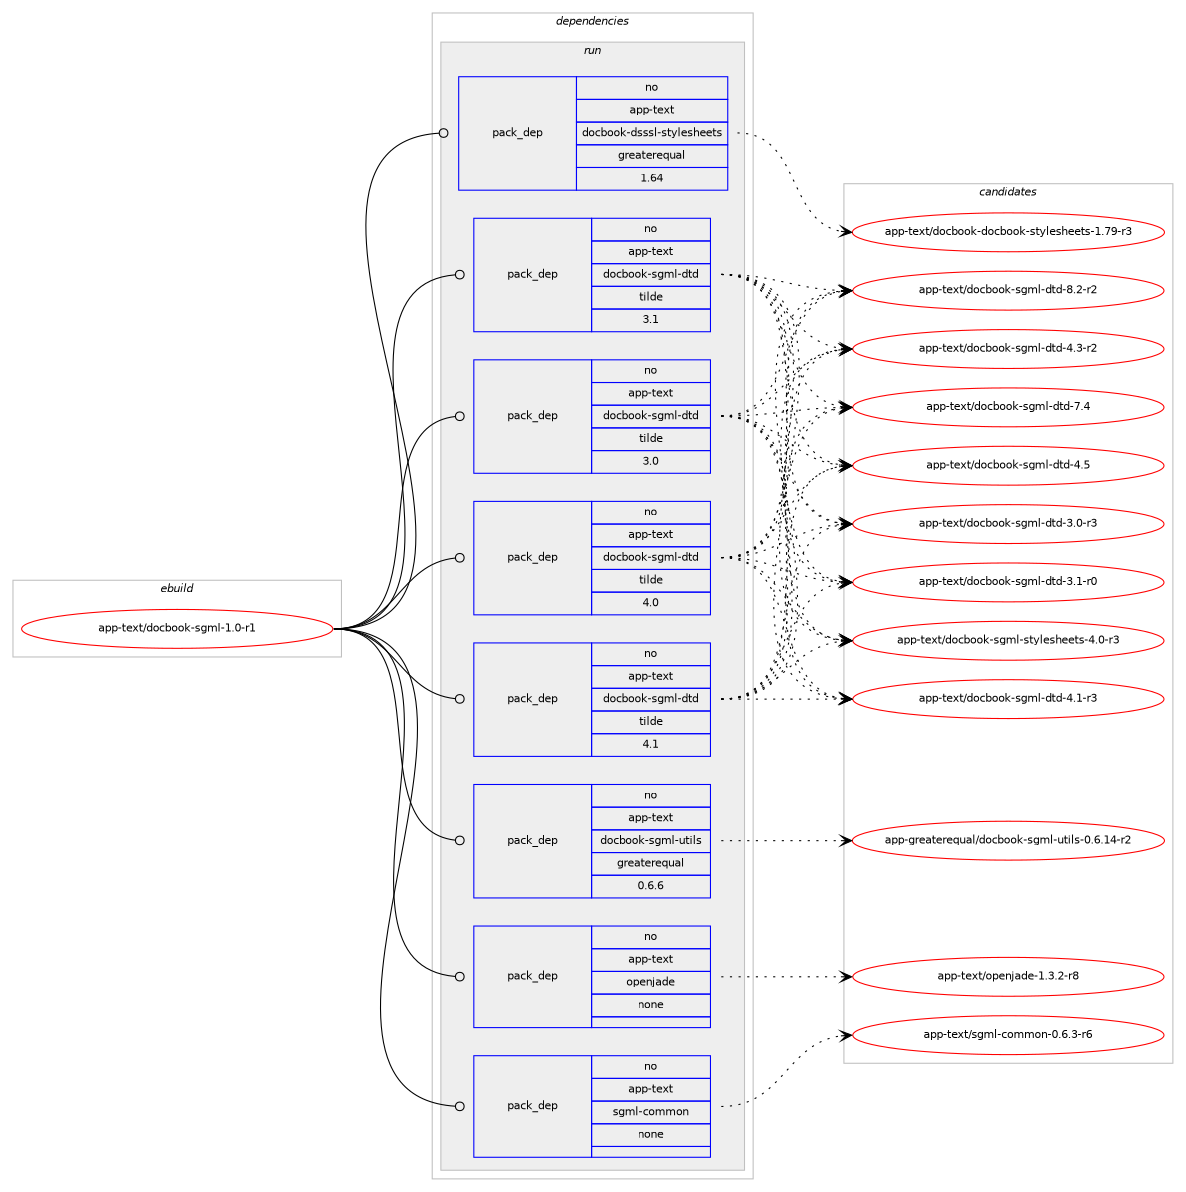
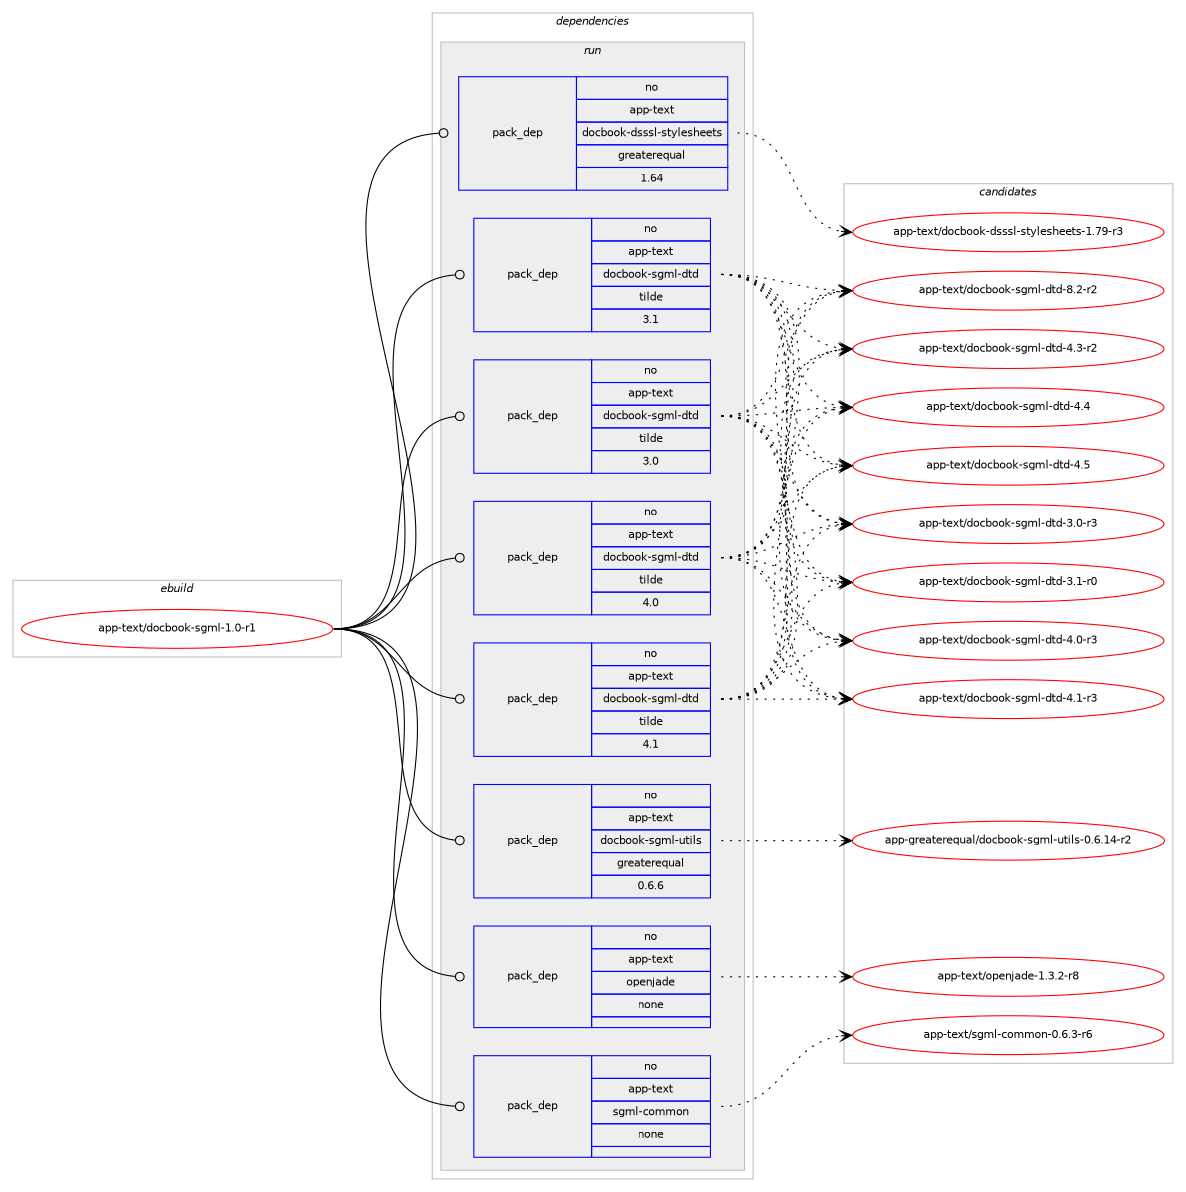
node "app-text/docbook-docbook-stylesheets-1.79-r3": label "app-text/docbook-docbook-stylesheets-1.79-r3" -> "app-text/docbook-dsssl-stylesheets-1.79-r3"
node "app-text/docbook-sgml-dtd-7.4": label "app-text/docbook-sgml-dtd-7.4" -> "app-text/docbook-sgml-dtd-4.4"
node "app-text/docbook-sgml-stylesheets-4.0-r3": label "app-text/docbook-sgml-stylesheets-4.0-r3" -> "app-text/docbook-sgml-dtd-4.0-r3"
